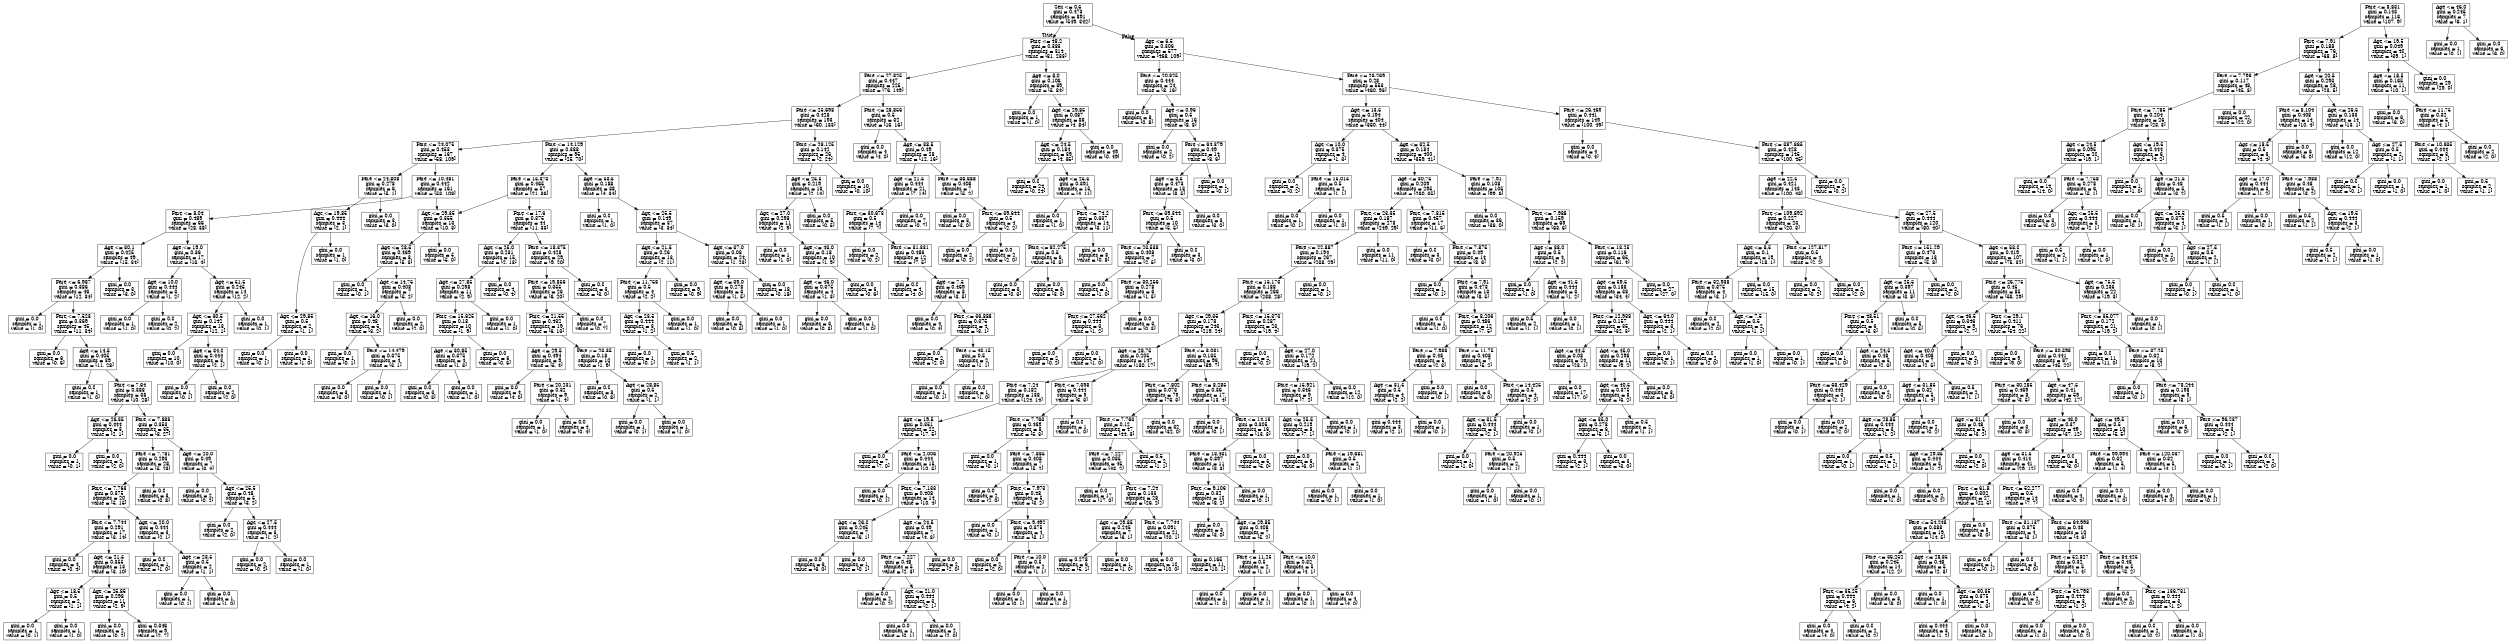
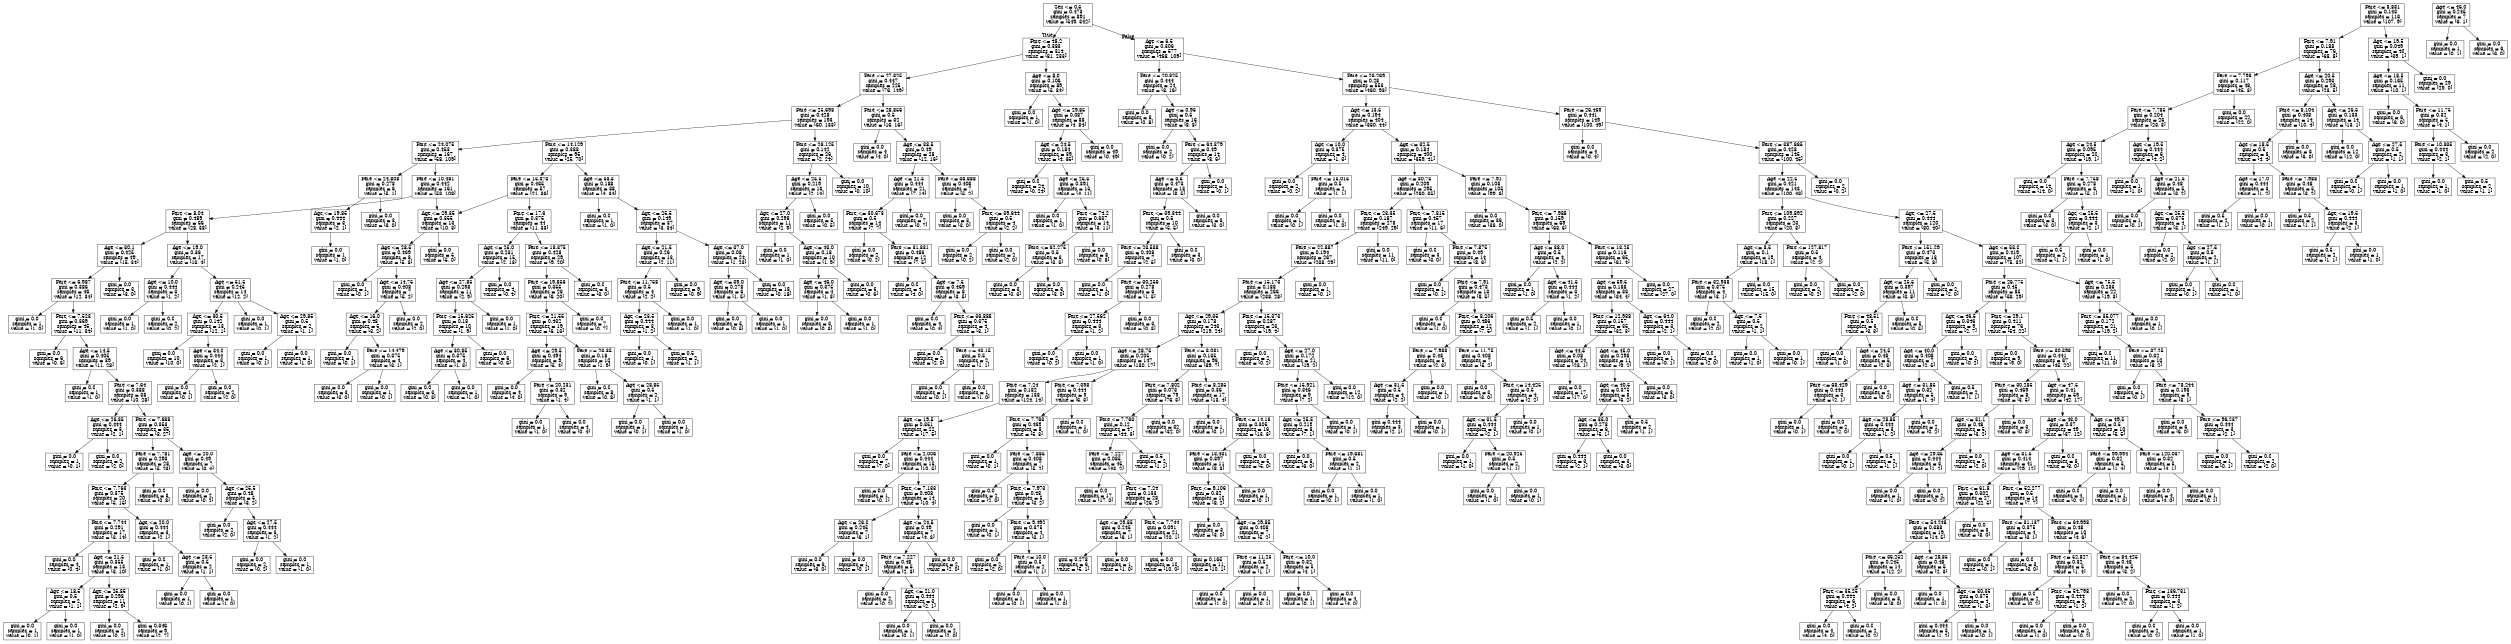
edge "Age <= 19.85 gini = 0.444 samples = 3 value = [2, 1]" -> "Age <= 29.85 gini = 0.5 samples = 2 value = [1, 1]": now "Age <= 51.5 gini = 0.245 samples = 14 value = [12, 2]" -> "Age <= 29.85 gini = 0.5 samples = 2 value = [1, 1]"
edge "Age <= 29.85 gini = 0.408 samples = 7 value = [5, 2]" -> "Fare <= 11.25 gini = 0.5 samples = 2 value = [1, 1]": removed
